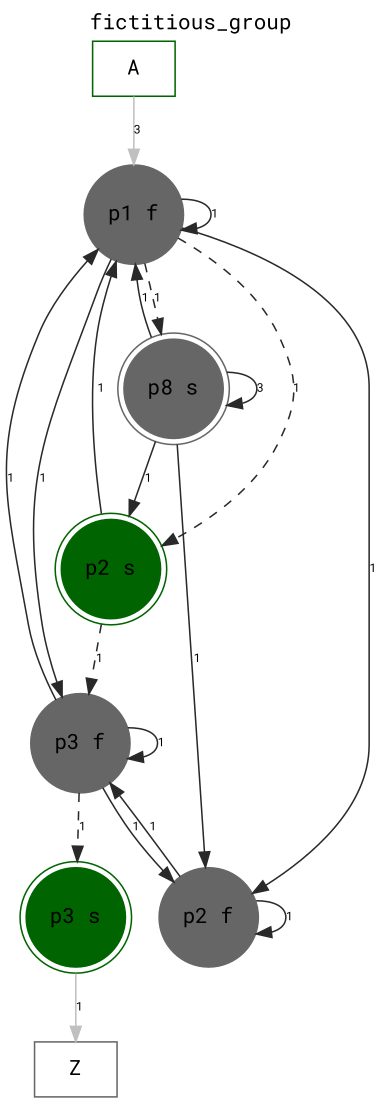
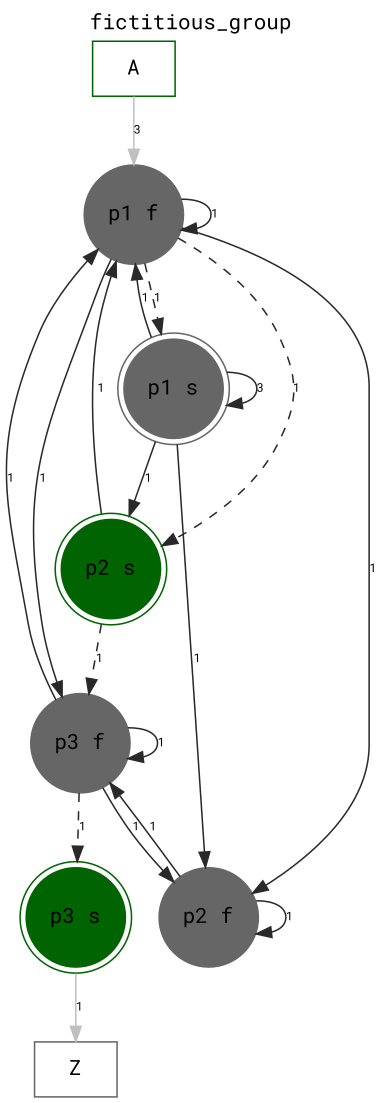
node "p8 s": label "p8 s" -> "p1 s"
